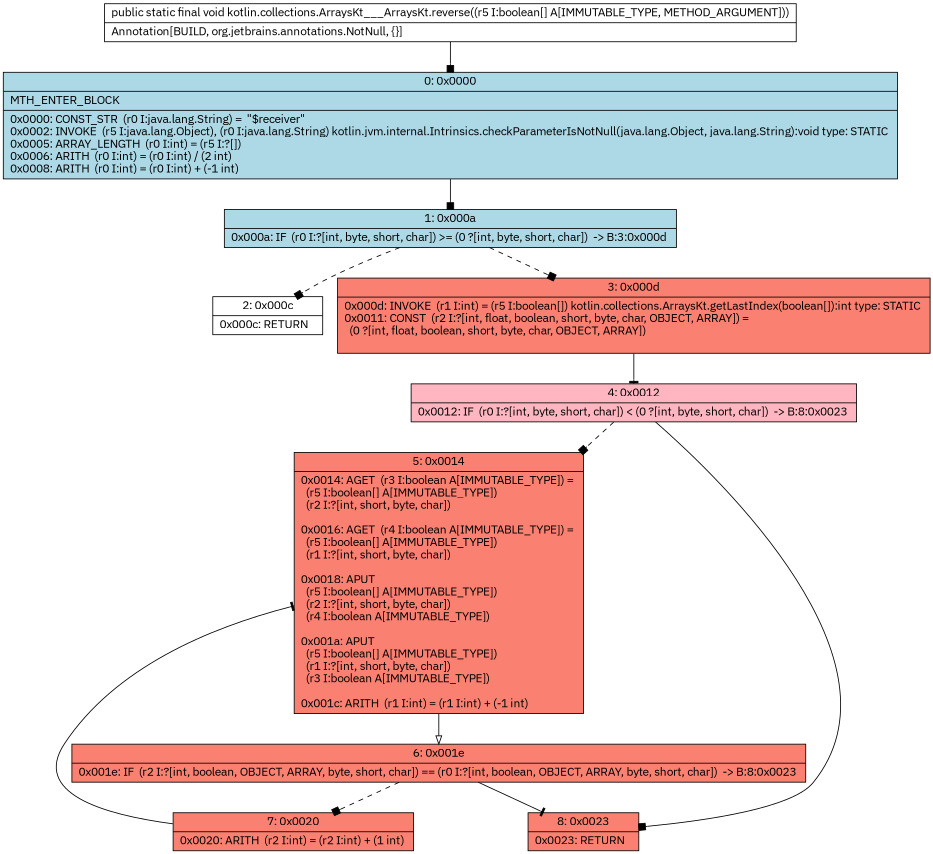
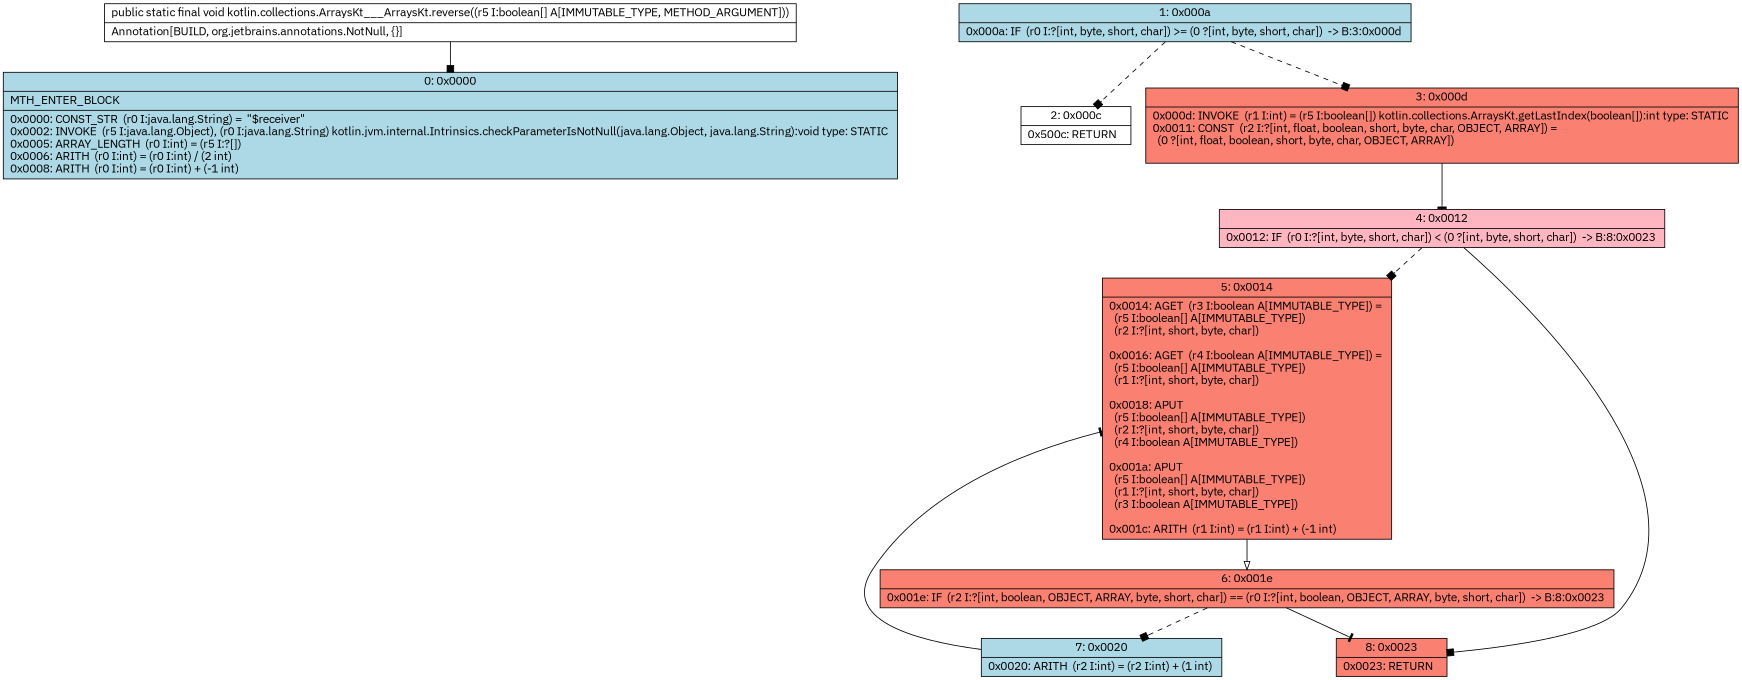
edge "0: 0x0000" -> "1: 0x000a": removed
node "2: 0x000c": text "0x000c: RETURN" -> "0x500c: RETURN"
node "7: 0x0020": fillcolor salmon -> lightblue
